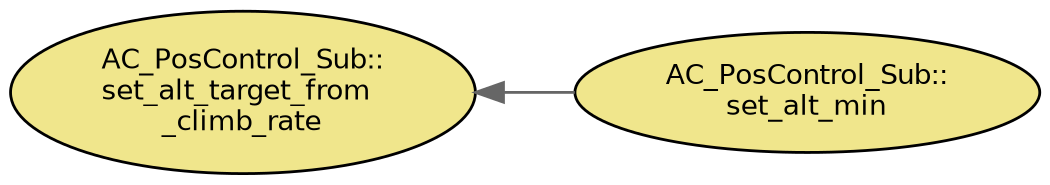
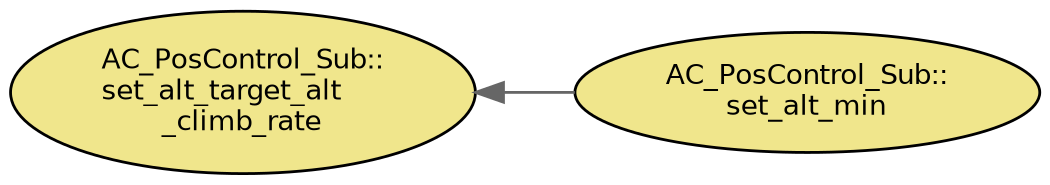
node "AC_PosControl_Sub:: set_alt_target_from _climb_rate": label "AC_PosControl_Sub:: set_alt_target_from _climb_rate" -> "AC_PosControl_Sub:: set_alt_target_alt _climb_rate"
